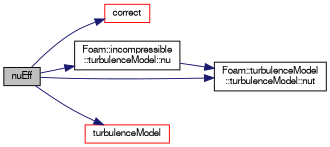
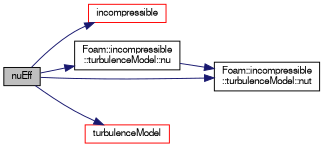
node "correct": label "correct" -> "incompressible"
node "Foam::turbulenceModel ::turbulenceModel::nut": label "Foam::turbulenceModel ::turbulenceModel::nut" -> "Foam::incompressible ::turbulenceModel::nut"
